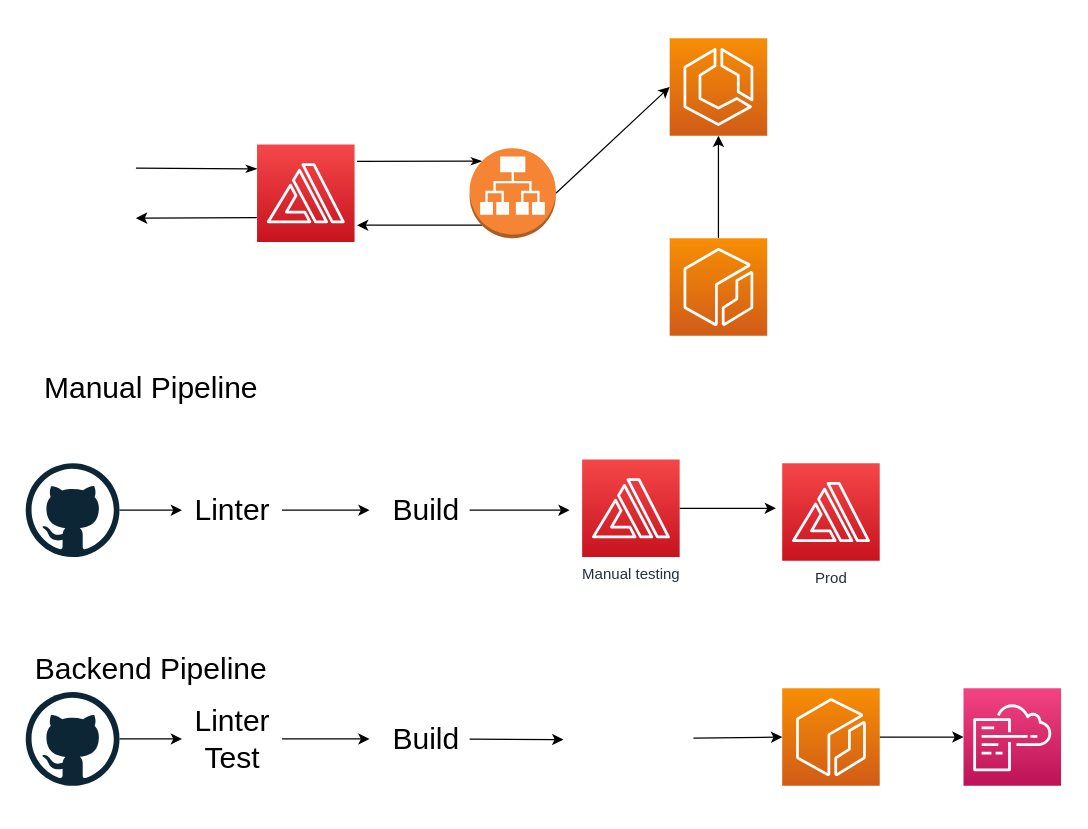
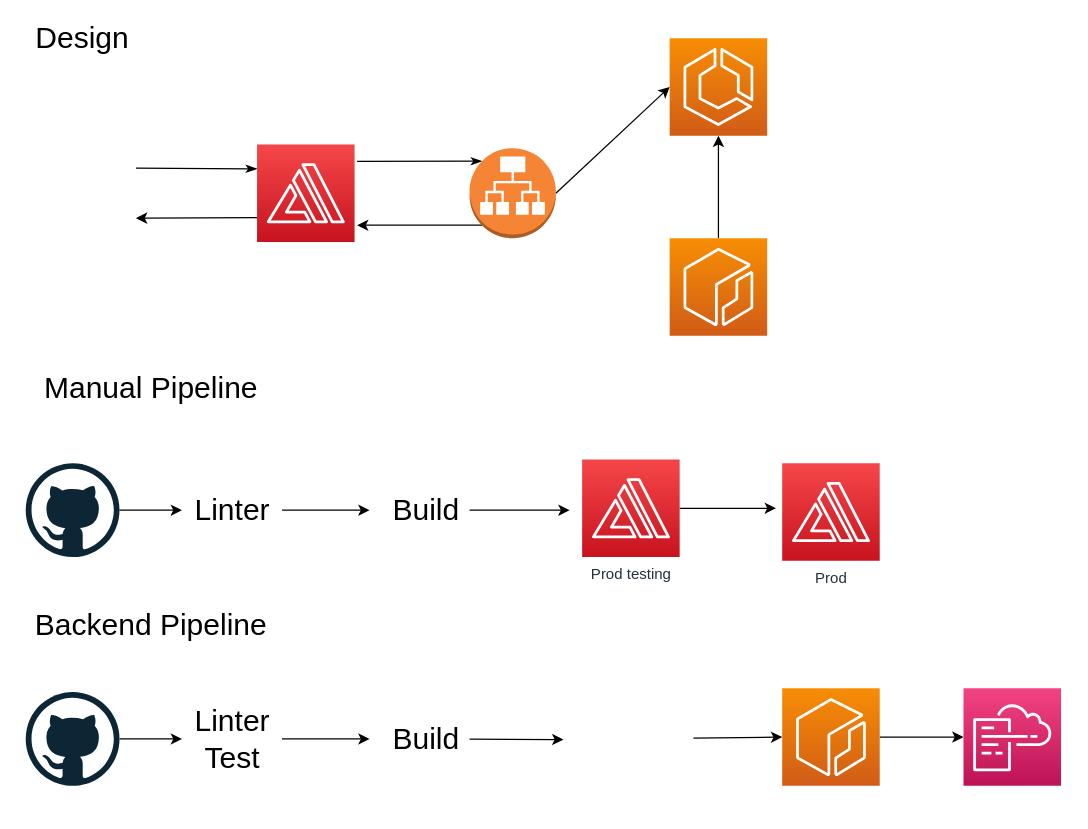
node "Design": added
node "Manual testing": label "Manual testing" -> "Prod testing"
node "Backend Pipeline": moved (151, 669) -> (151, 626)
